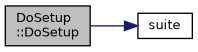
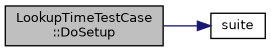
node "DoSetup ::DoSetup": label "DoSetup ::DoSetup" -> "LookupTimeTestCase ::DoSetup"
